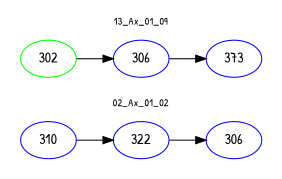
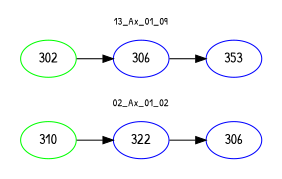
node "373": label "373" -> "353"
node "310": color blue -> green
